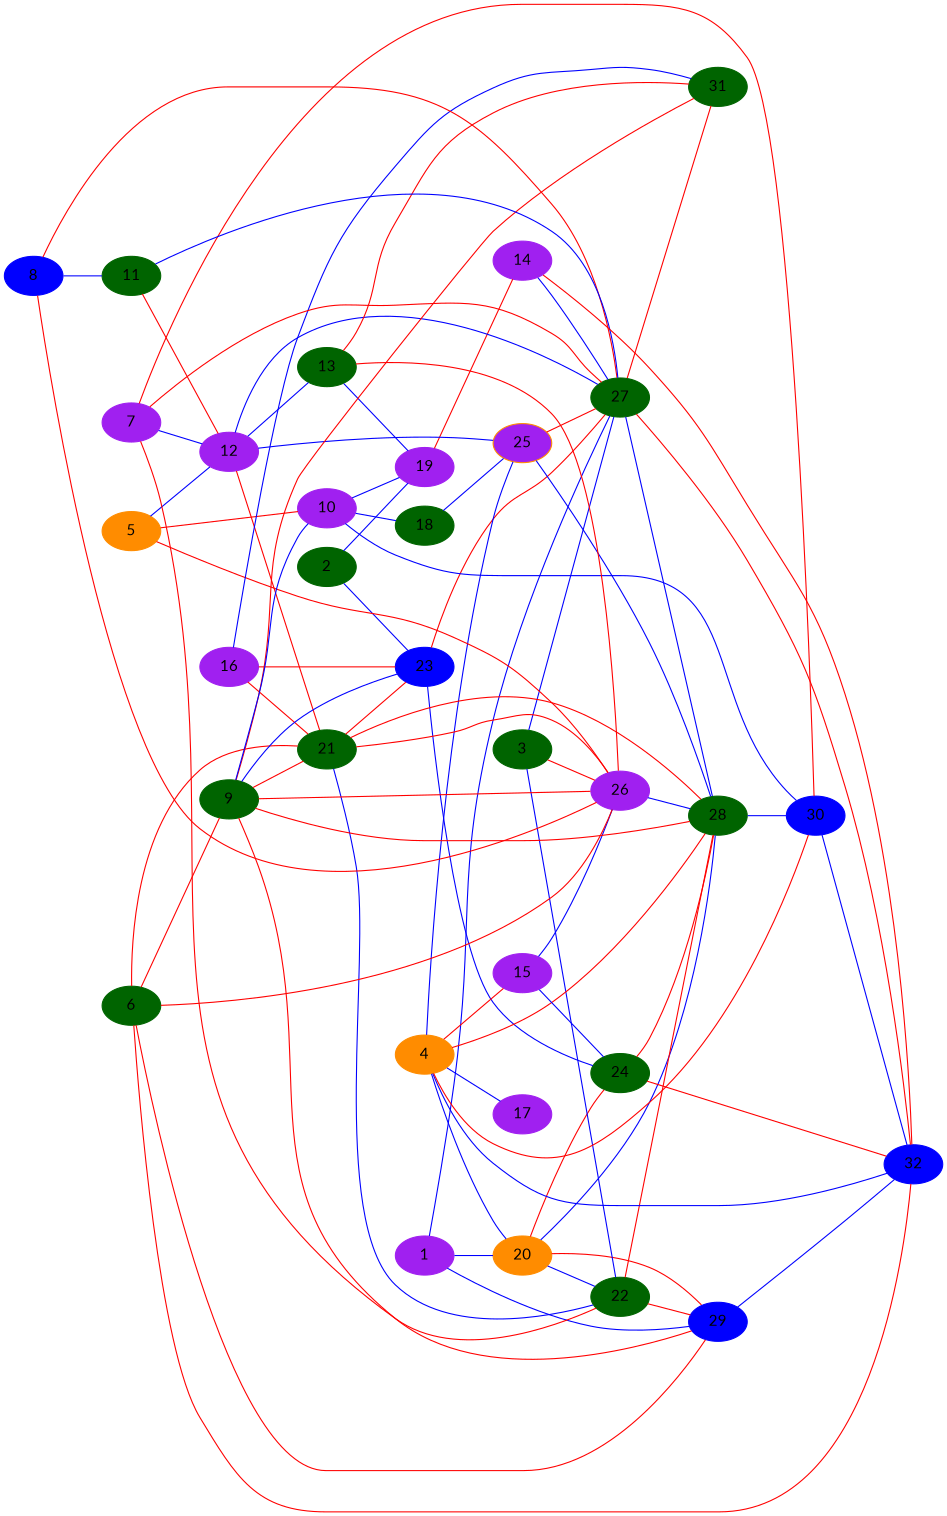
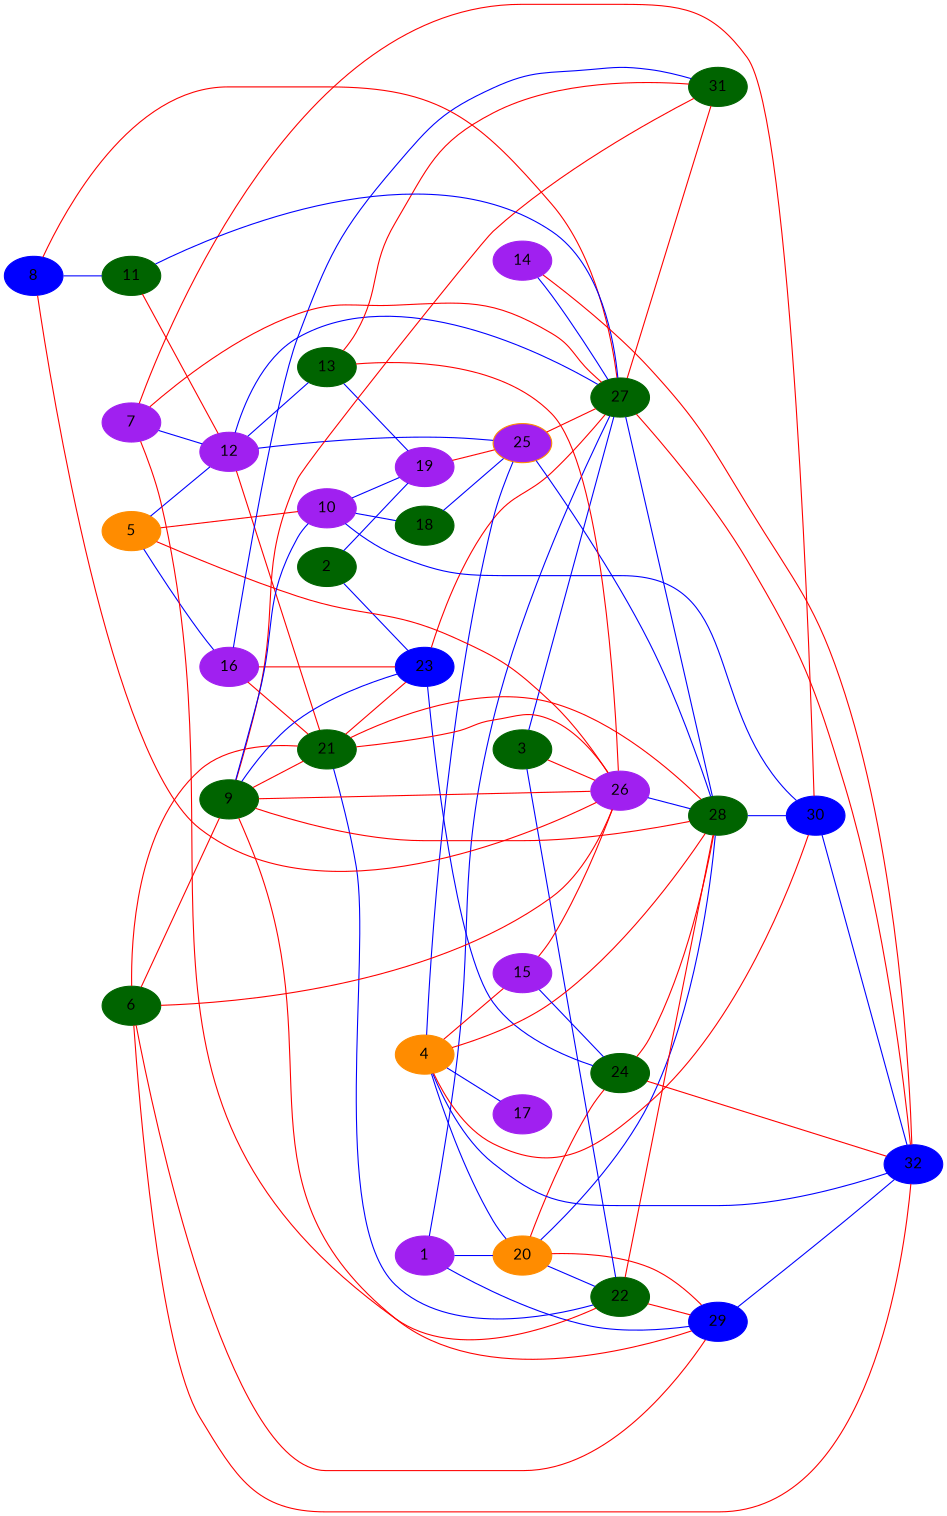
edge "14" -- "19": now "25" -- "19"
edge "5" -- "16": added
edge "26" -- "15": color blue -> red
